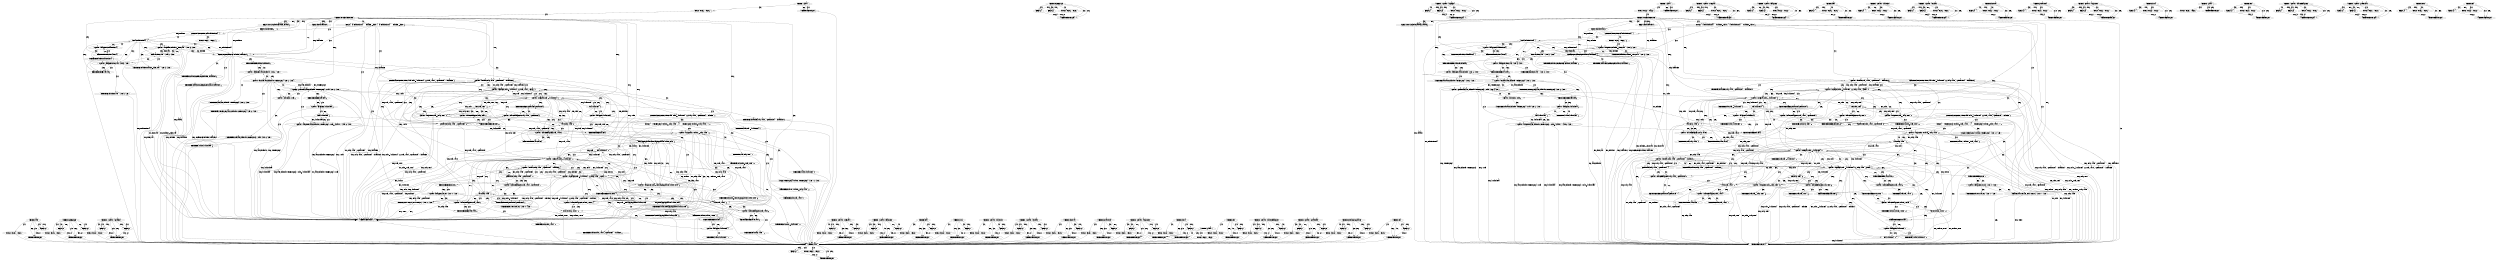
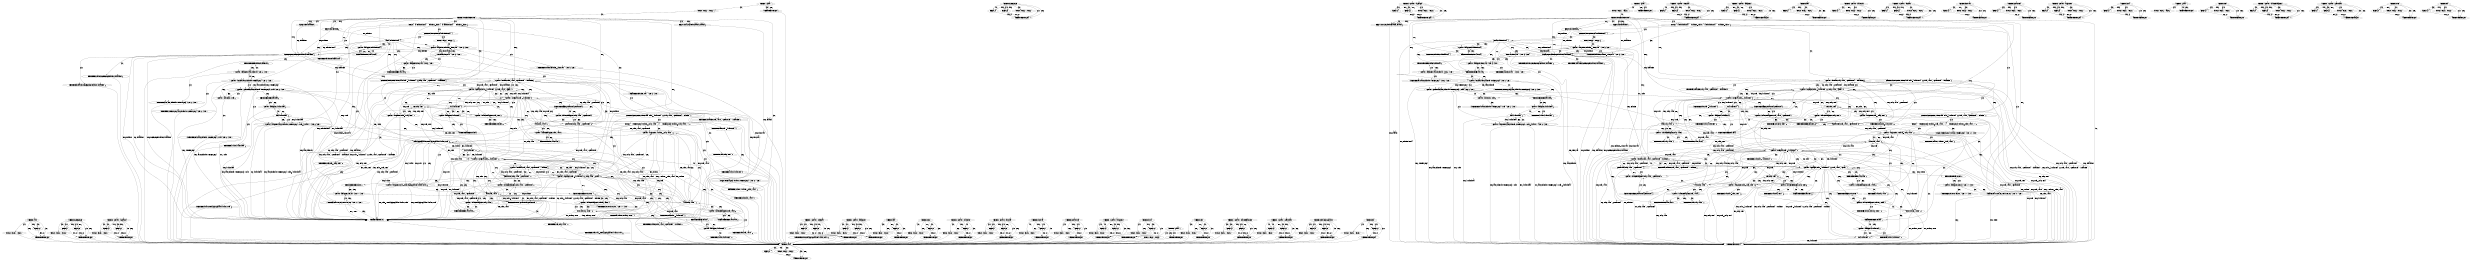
edge "(NextSkippingChildren,NextSkippingChildren(lru_list_, node))" -> "(IDENTIFIER,node,NextSkippingChildren(lru_list_, node))": removed, label "AST:"
